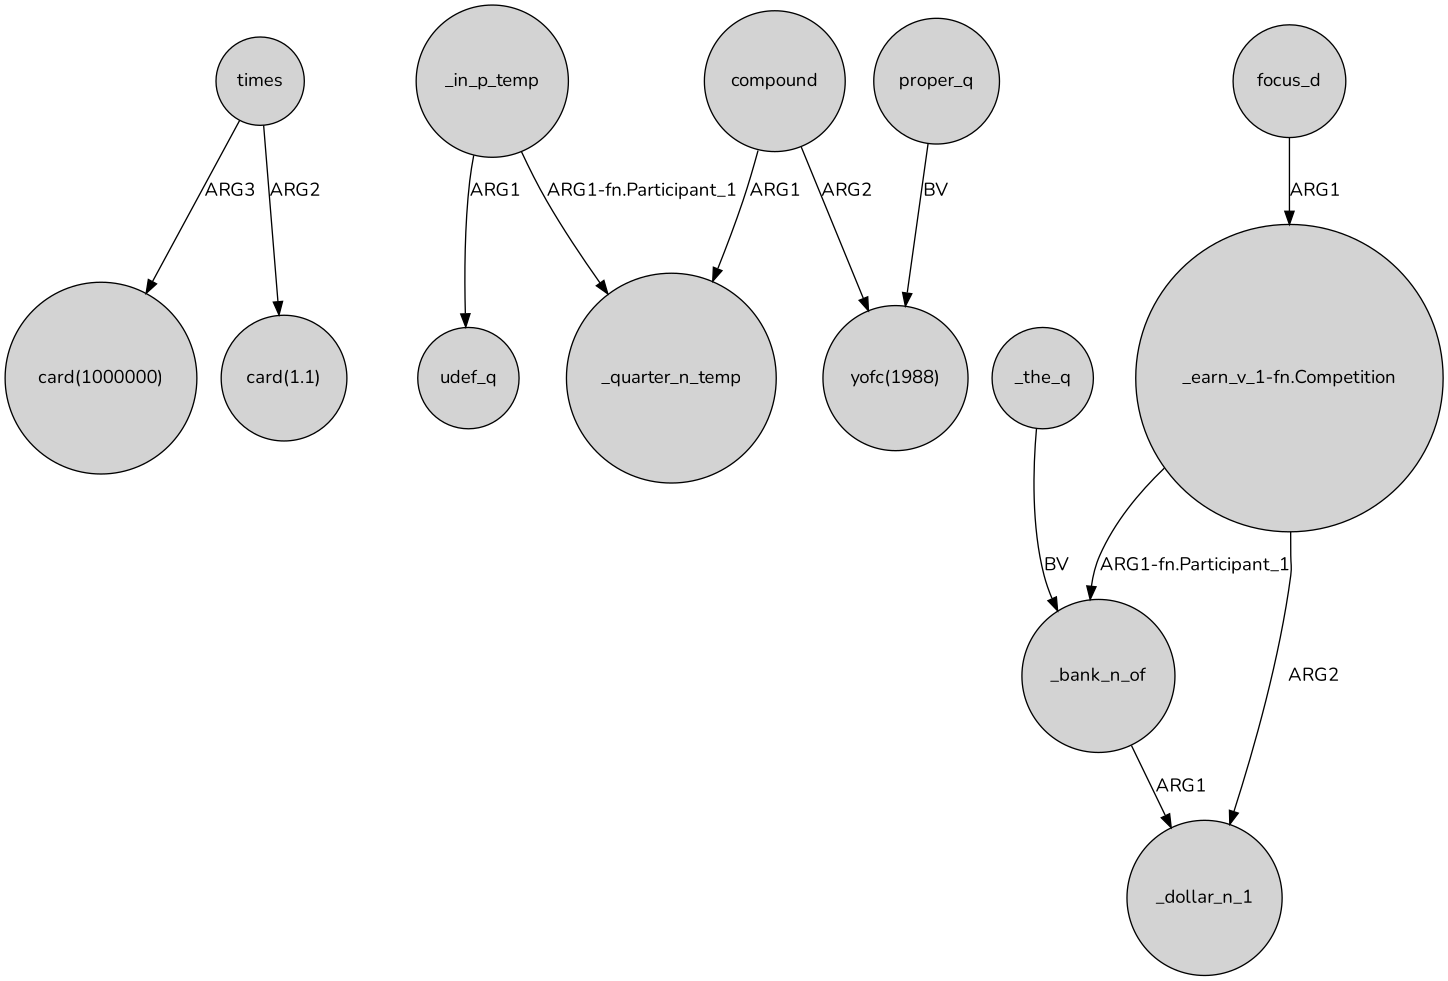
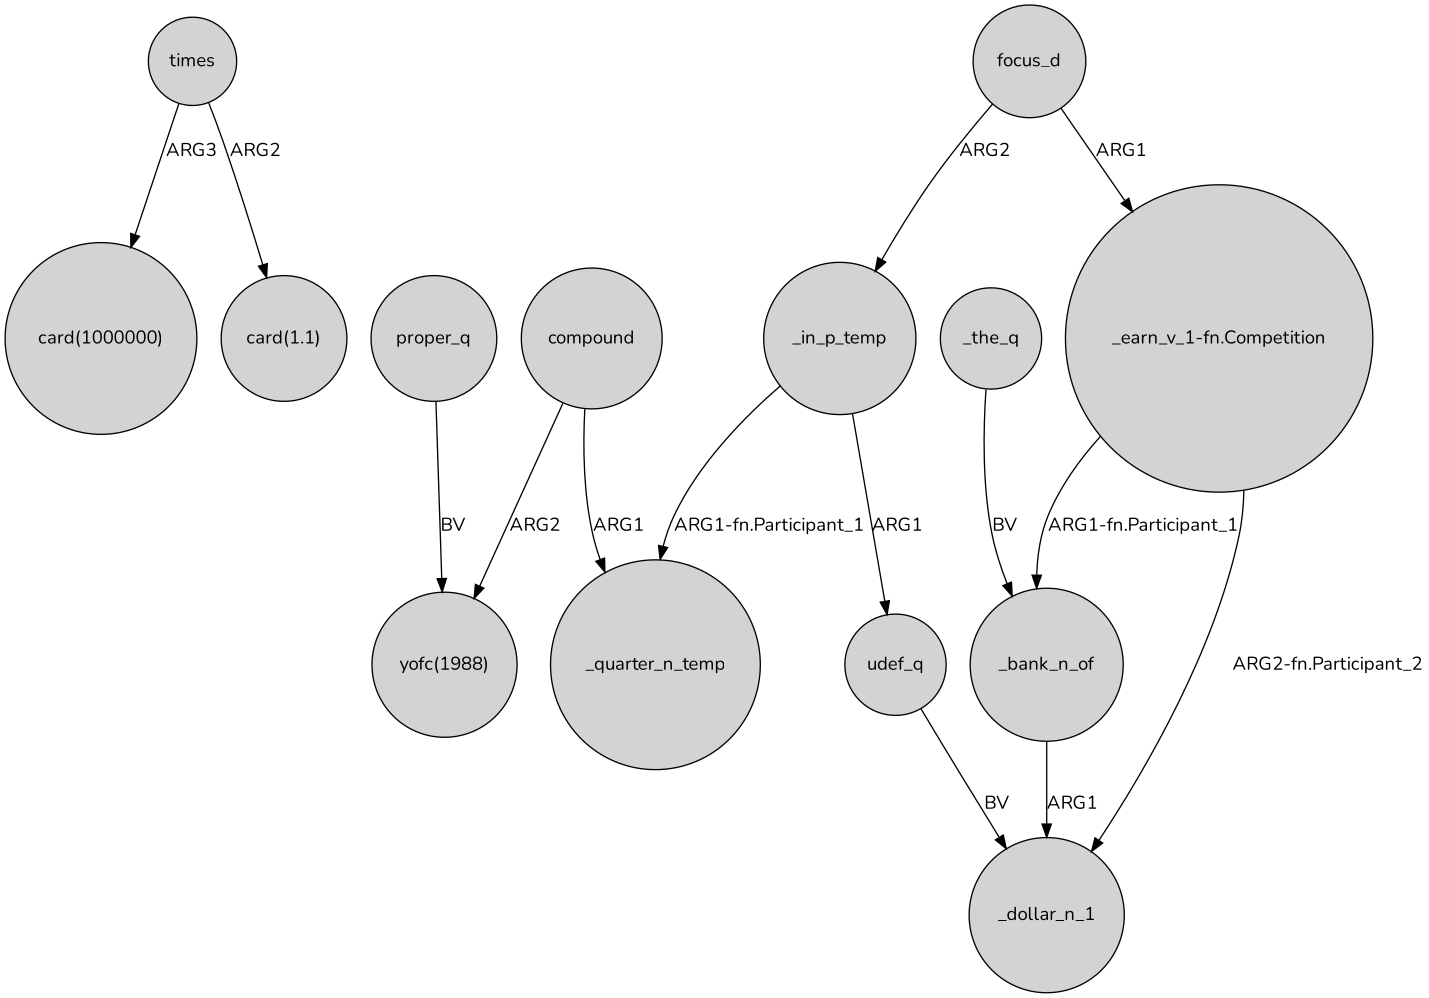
edge "focus_d" -> "_in_p_temp": added, label "ARG2"
edge "_earn_v_1-fn.Competition" -> "_dollar_n_1": label "ARG2" -> "ARG2-fn.Participant_2"
edge "udef_q" -> "_dollar_n_1": added, label "BV"
